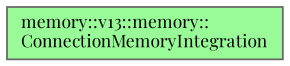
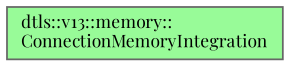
node "memory::v13::memory:: ConnectionMemoryIntegration": label "memory::v13::memory:: ConnectionMemoryIntegration" -> "dtls::v13::memory:: ConnectionMemoryIntegration"
